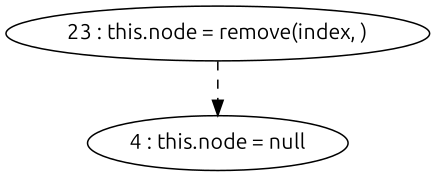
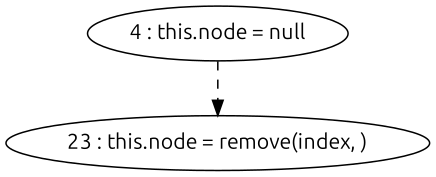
edge "23 : this.node = remove(index, )" -> "4 : this.node = null": reversed
